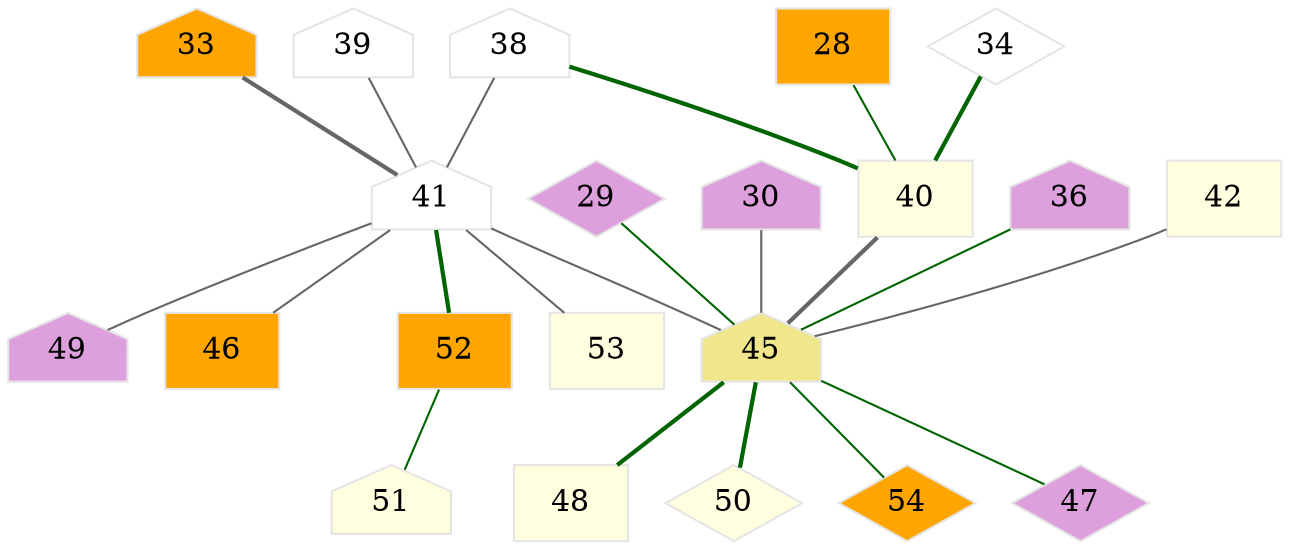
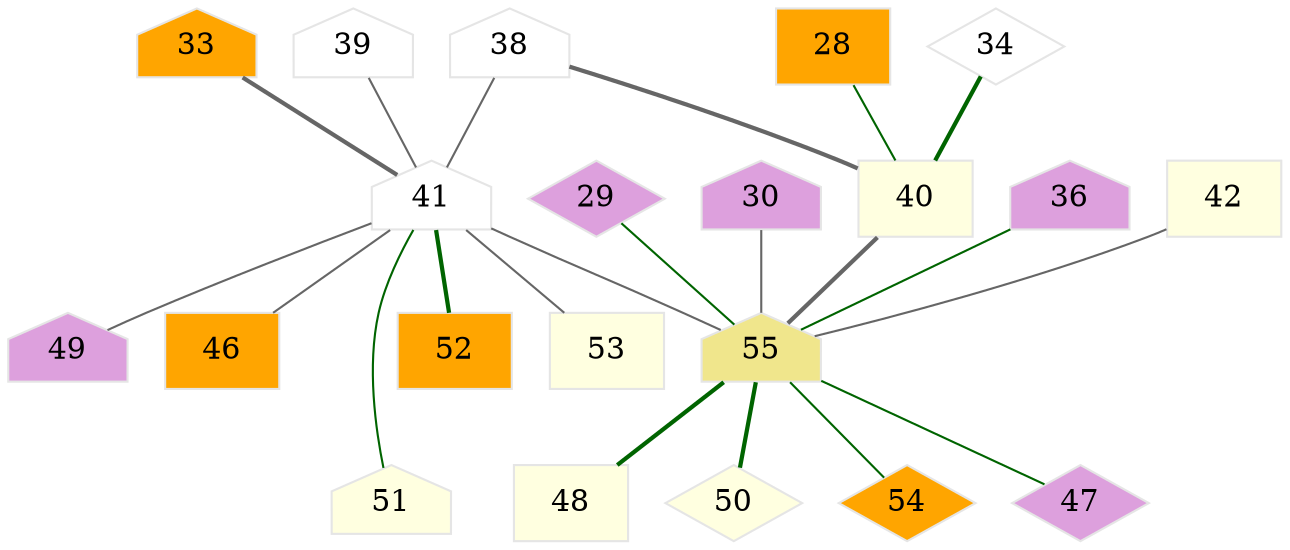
edge "38" -- "40": color darkgreen -> gray40
node "45": label "45" -> "55"
edge "52" -- "51": now "41" -- "51"
